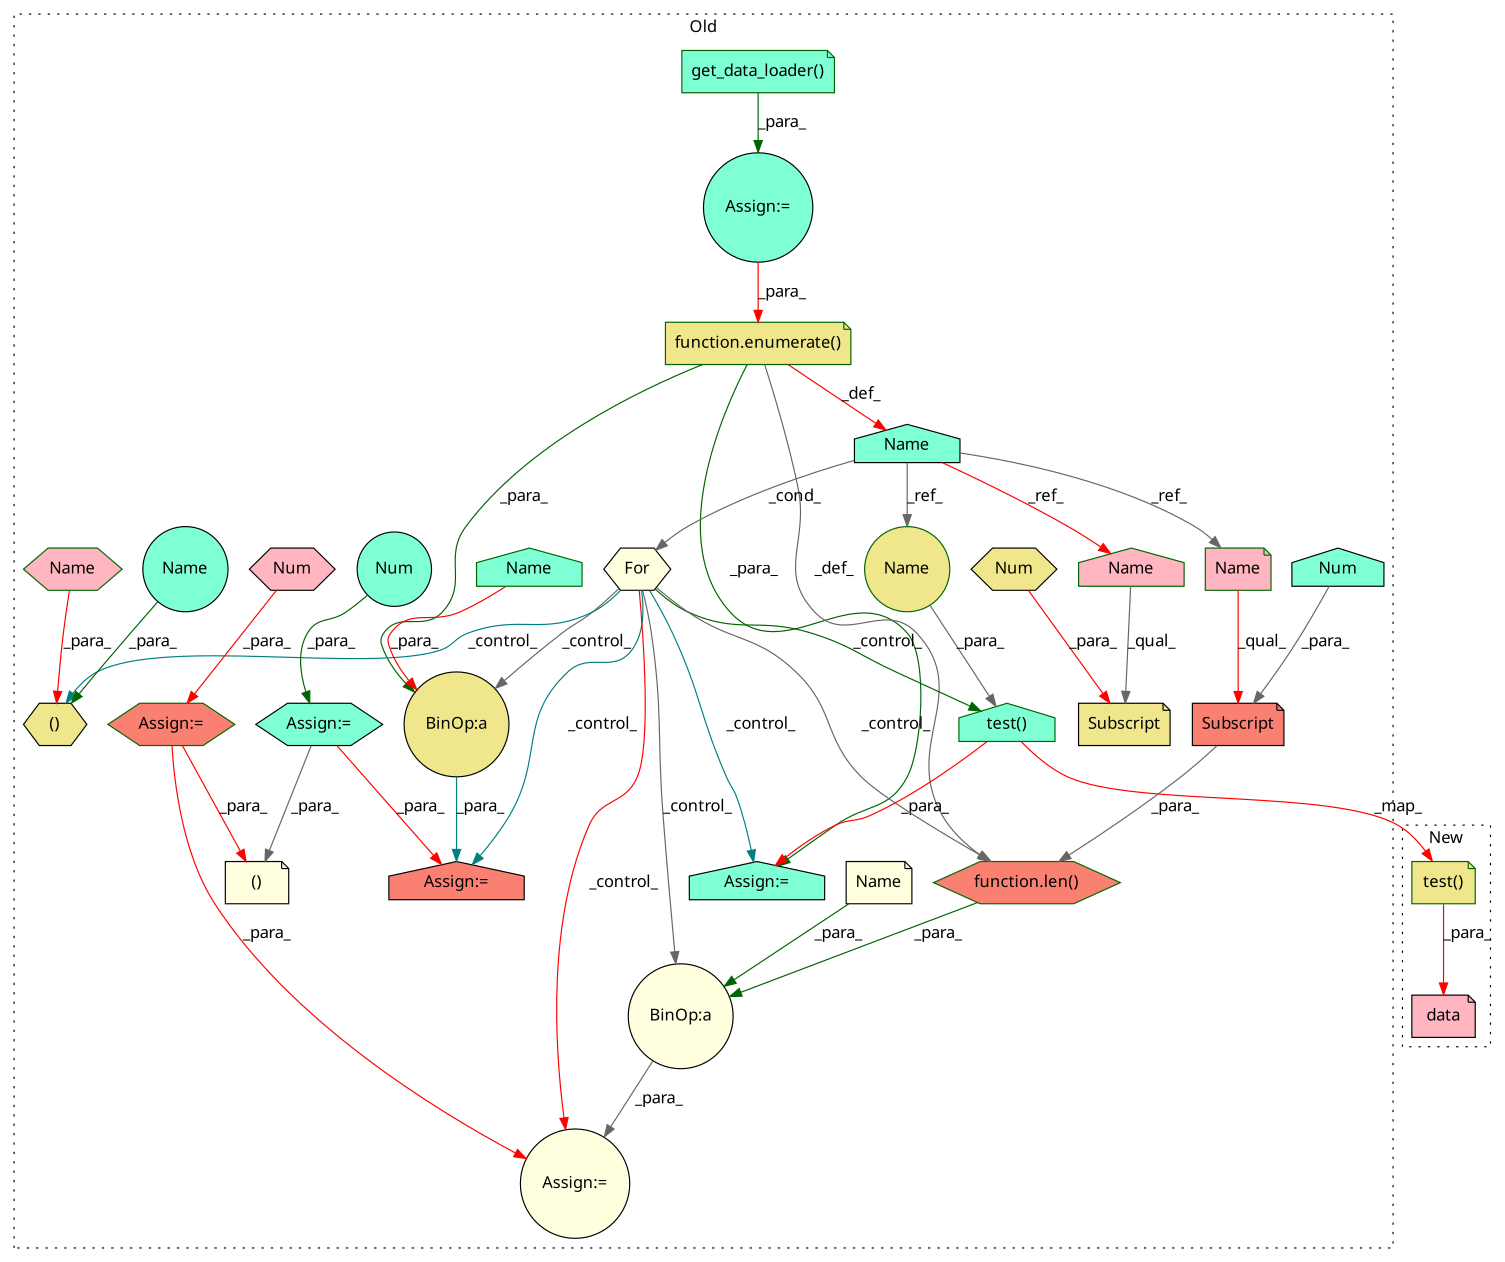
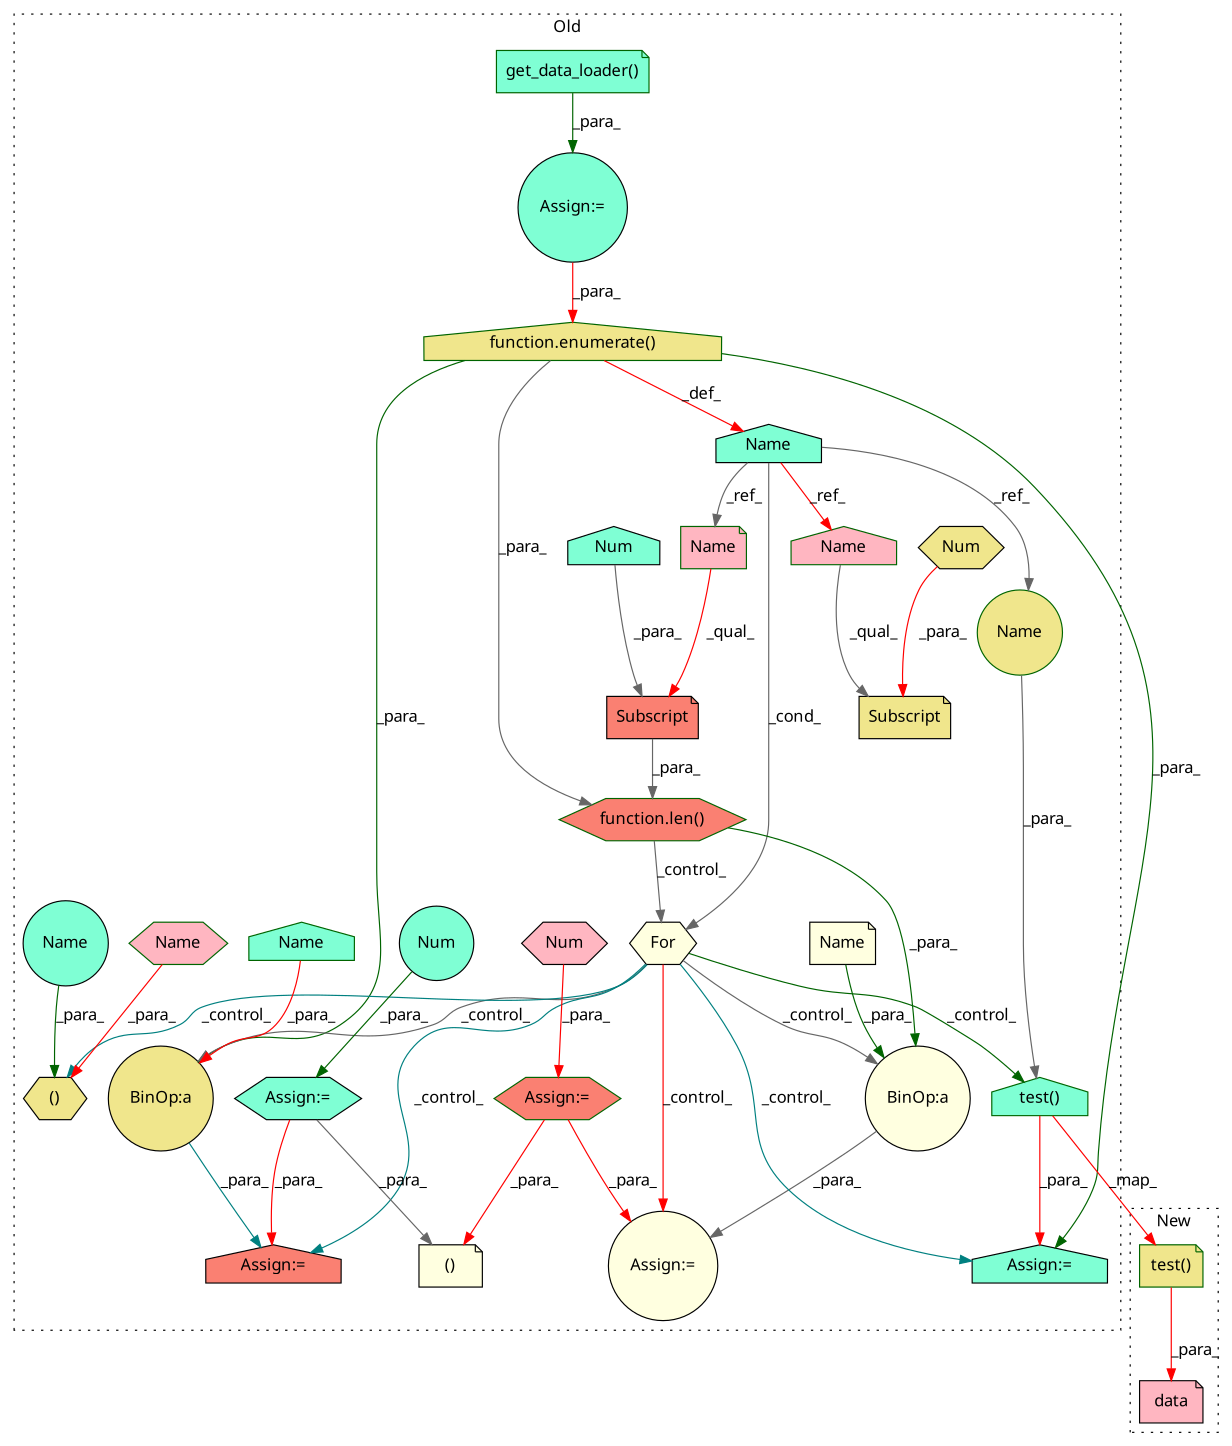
node "function.enumerate()": shape note -> house
edge "function.enumerate()" -> "function.len()": label "_def_" -> "_para_"
edge "For" -> "function.len()": reversed
